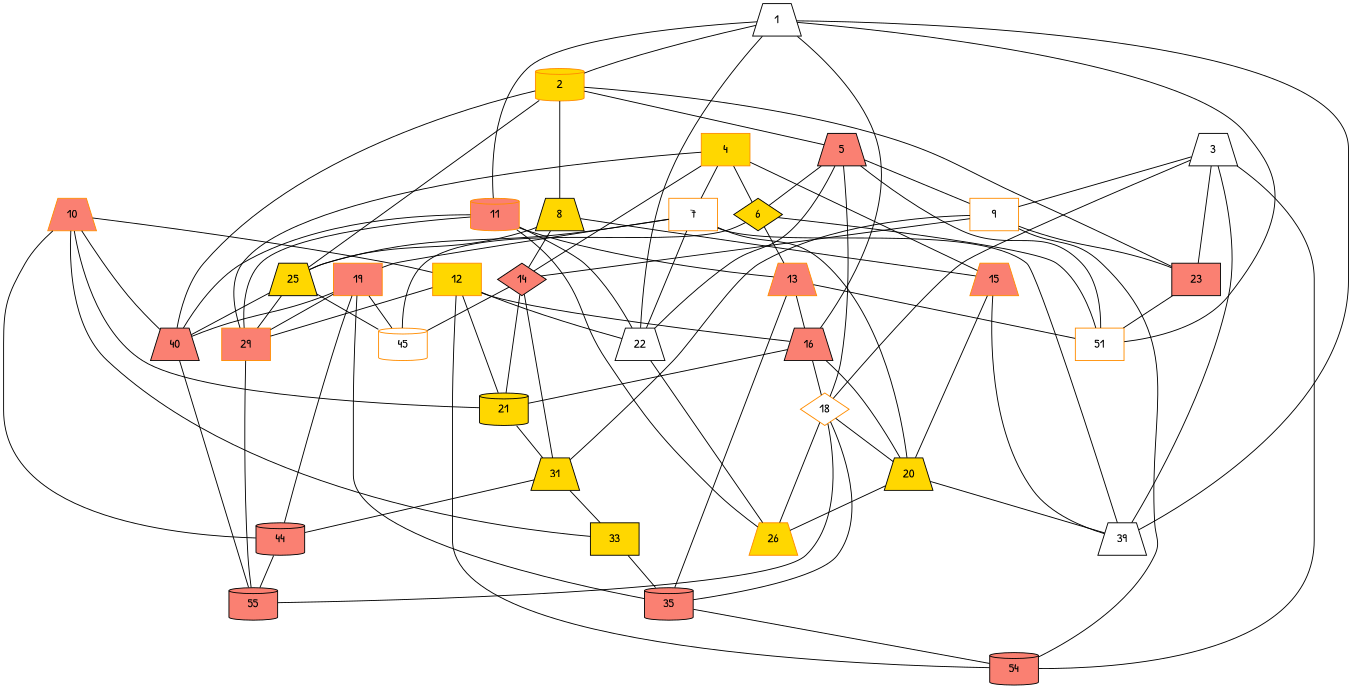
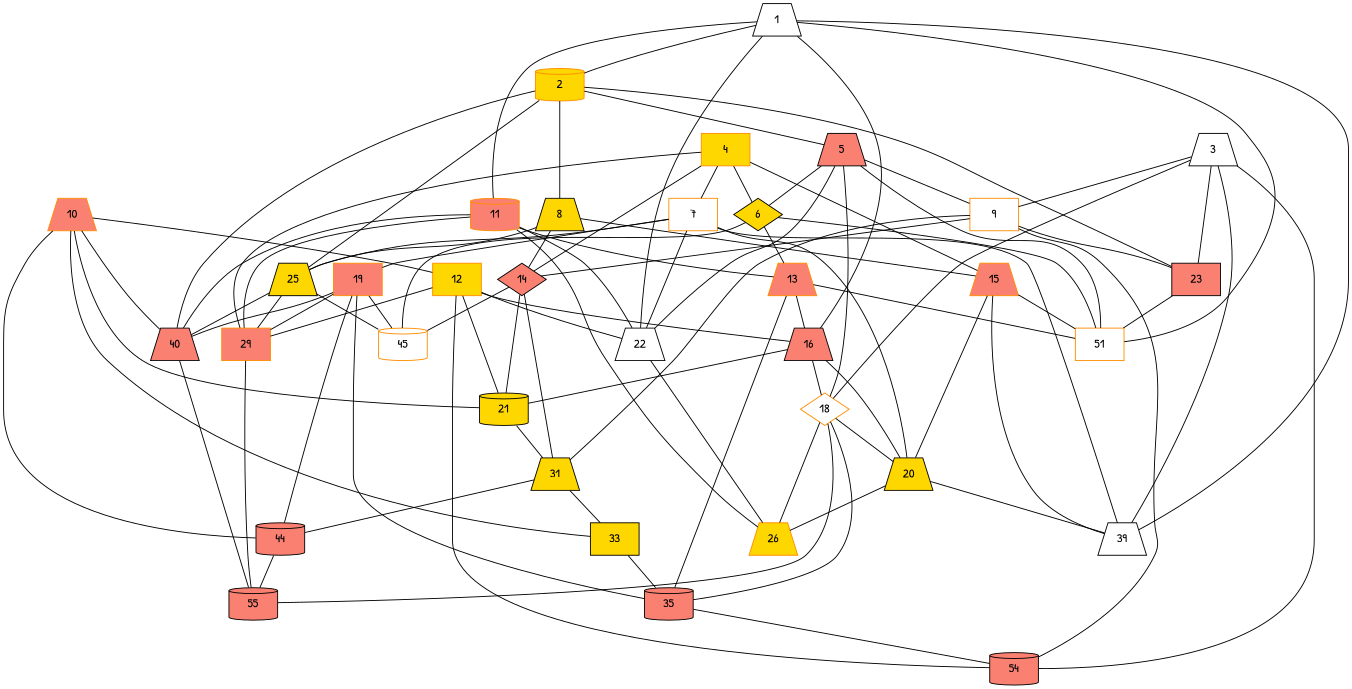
edge "15" -- "51": added
